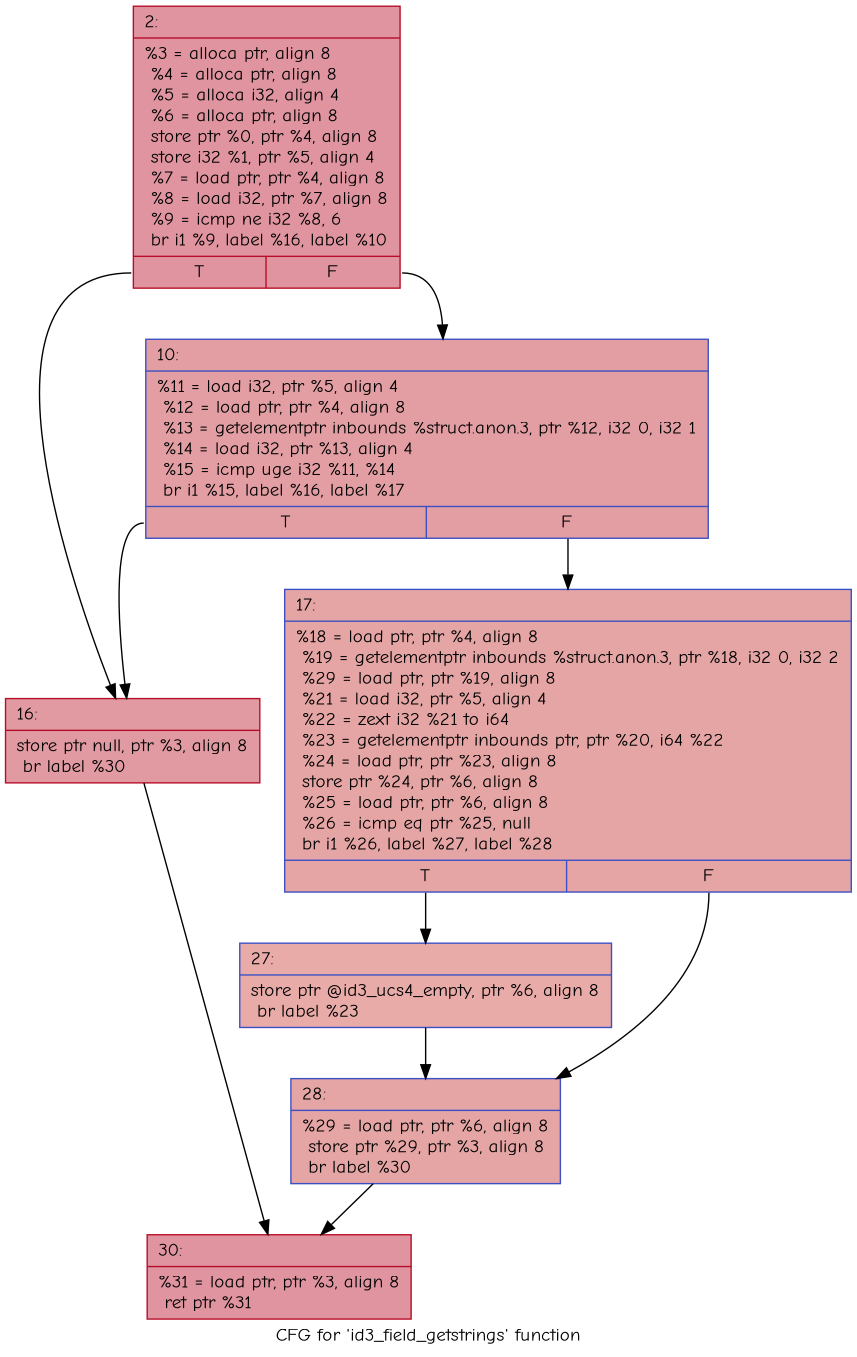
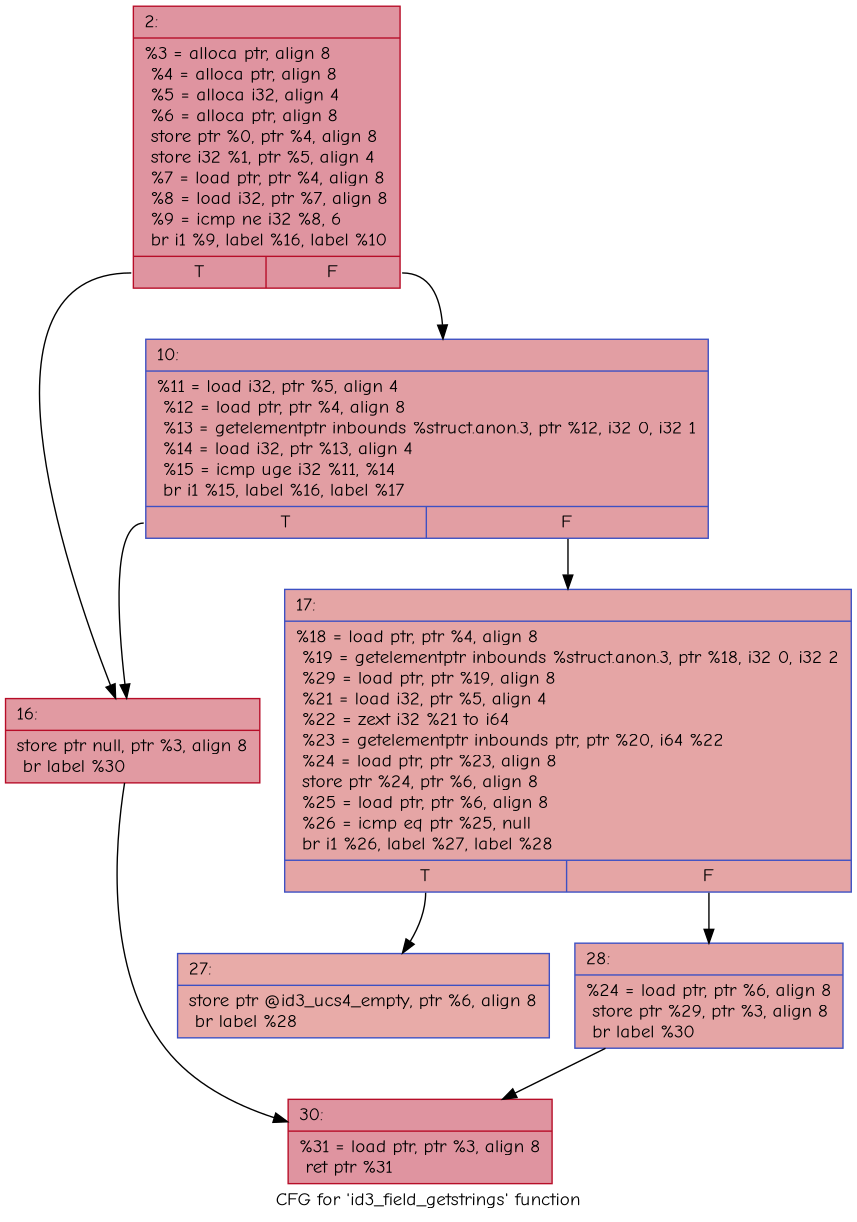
node "27:": text "br label %23" -> "br label %28"
edge "27:" -> "28:": removed
node "28:": text "%29 = load ptr, ptr %6, align 8" -> "%24 = load ptr, ptr %6, align 8"
